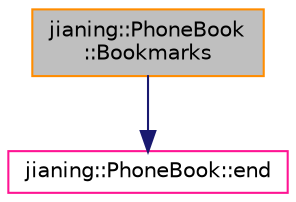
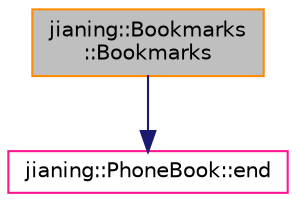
node "jianing::PhoneBook ::Bookmarks": label "jianing::PhoneBook ::Bookmarks" -> "jianing::Bookmarks ::Bookmarks"
